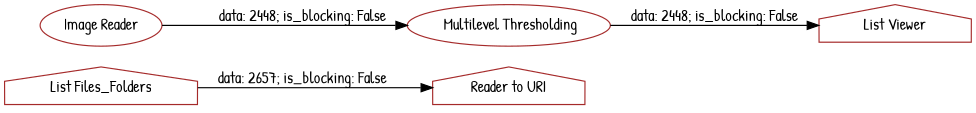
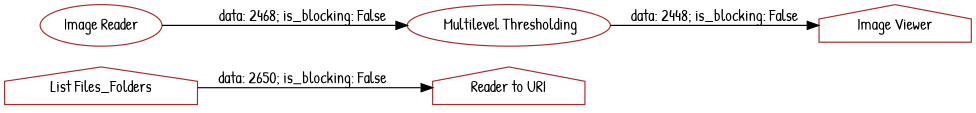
edge "Image Reader" -> "Multilevel Thresholding": label "data: 2448; is_blocking: False" -> "data: 2468; is_blocking: False"
node "List Viewer": label "List Viewer" -> "Image Viewer"
edge "List Files_Folders" -> "Reader to URI": label "data: 2657; is_blocking: False" -> "data: 2650; is_blocking: False"
